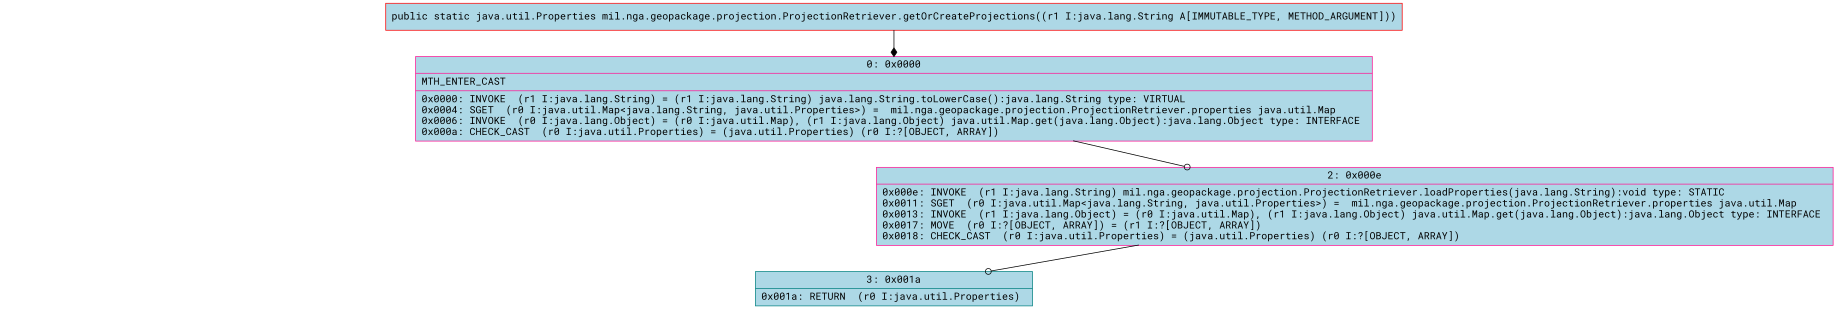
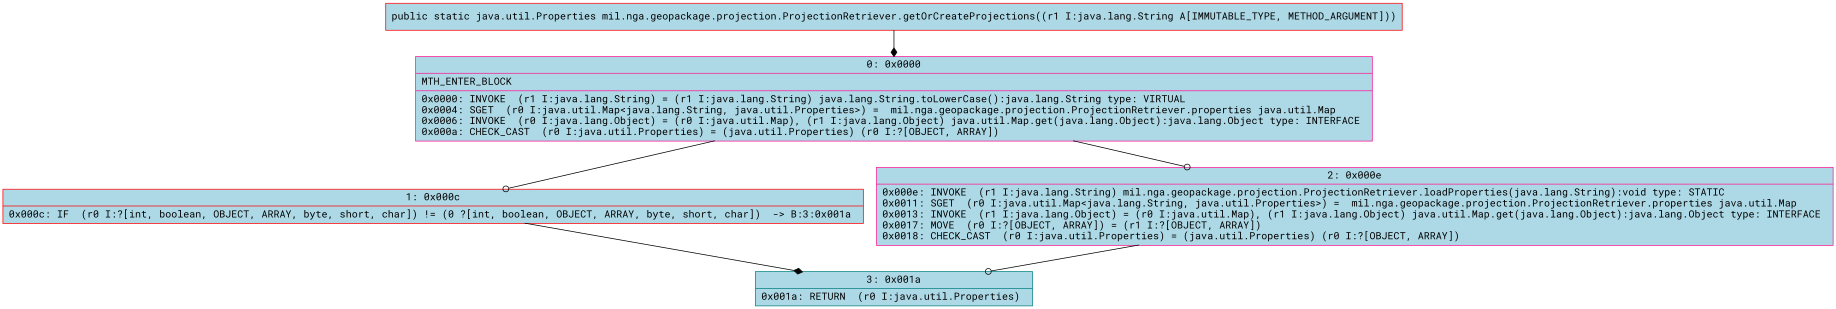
node "0: 0x0000": text "MTH_ENTER_CAST" -> "MTH_ENTER_BLOCK"
node "1: 0x000c": added
